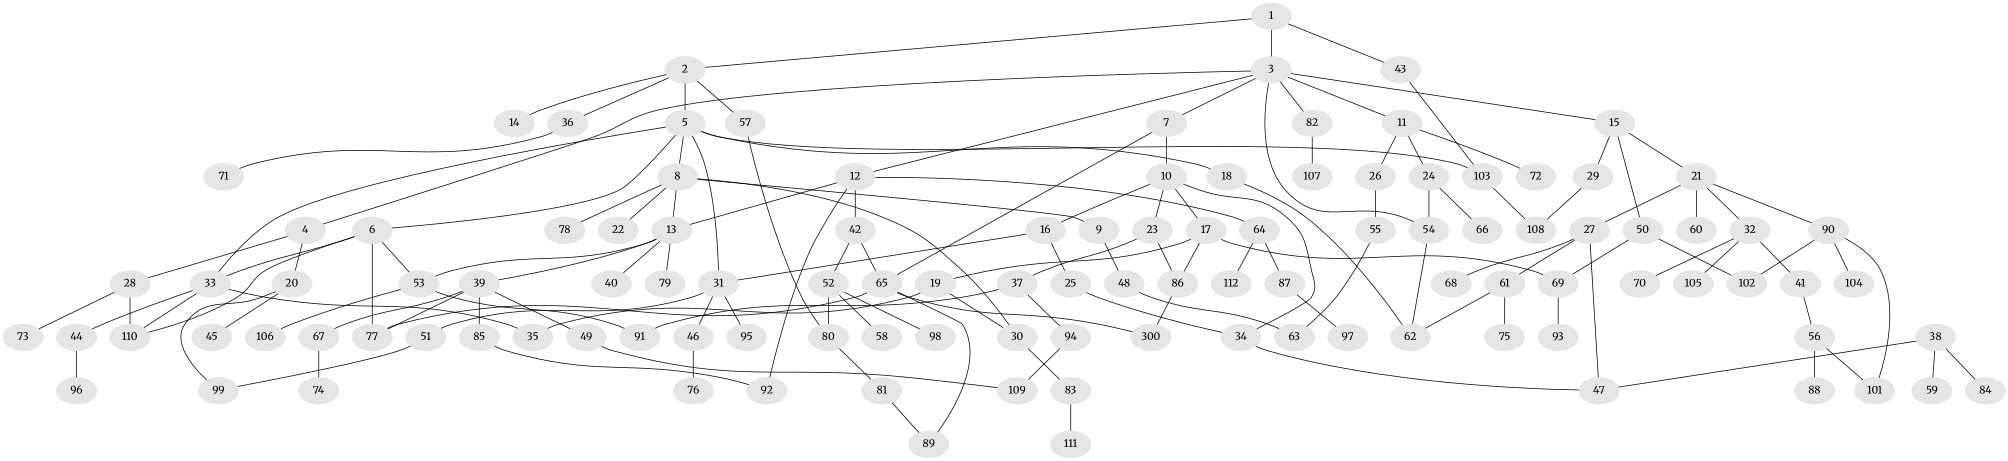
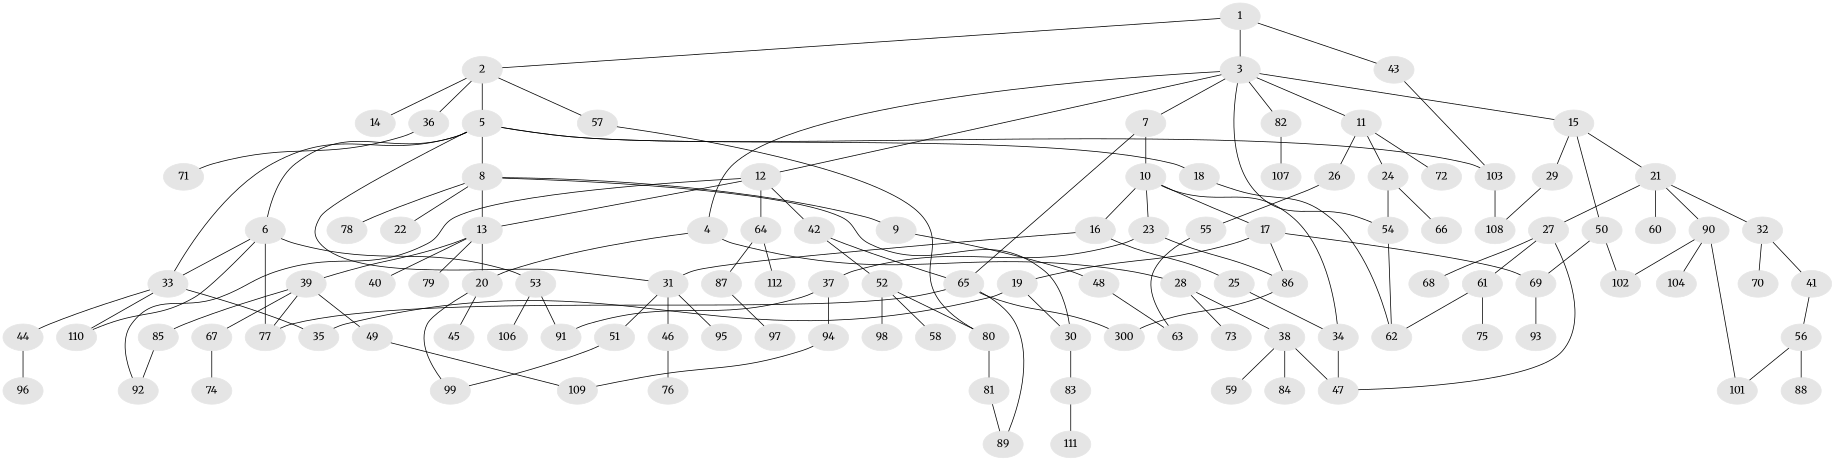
edge "13" -- "53": now "13" -- "20"
node "105": removed
edge "28" -- "110": now "28" -- "38"
